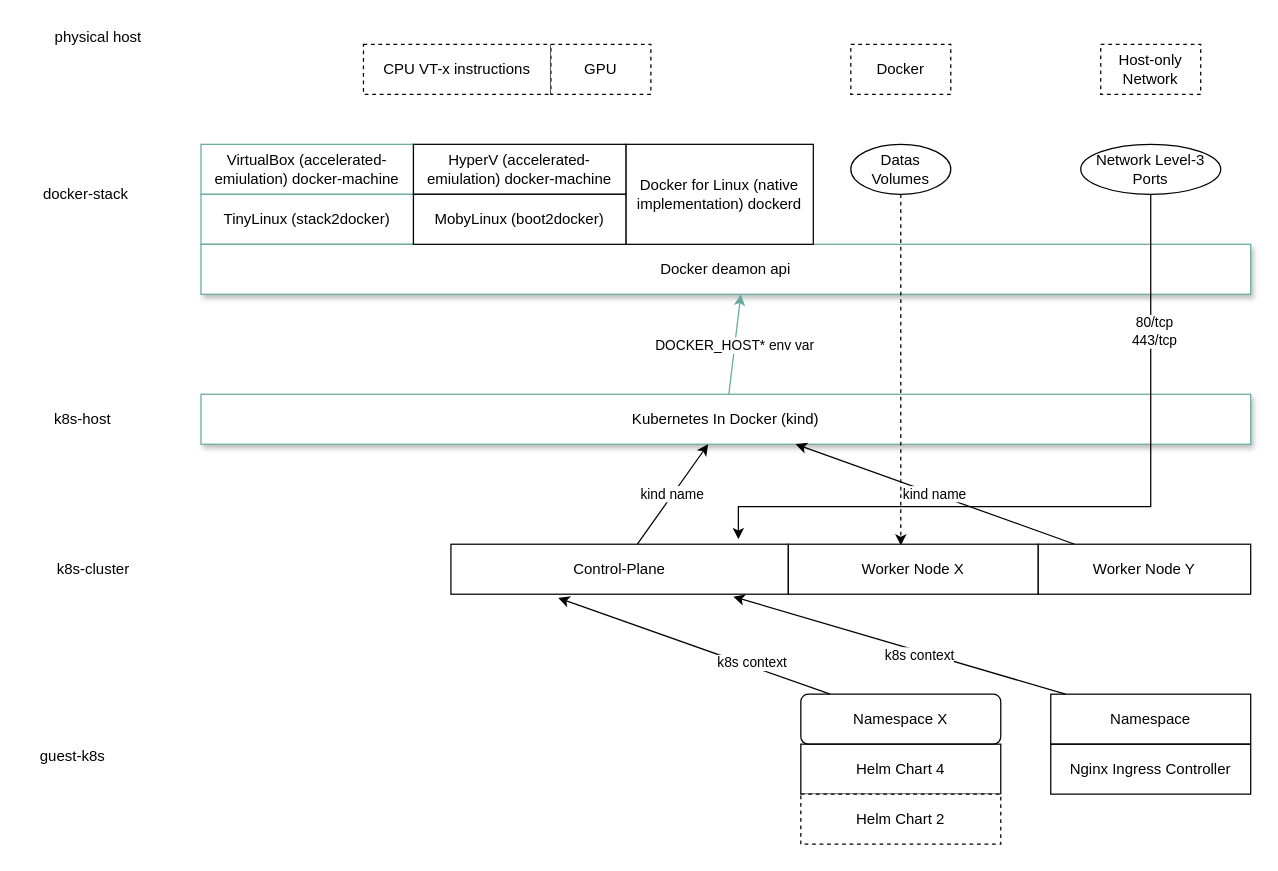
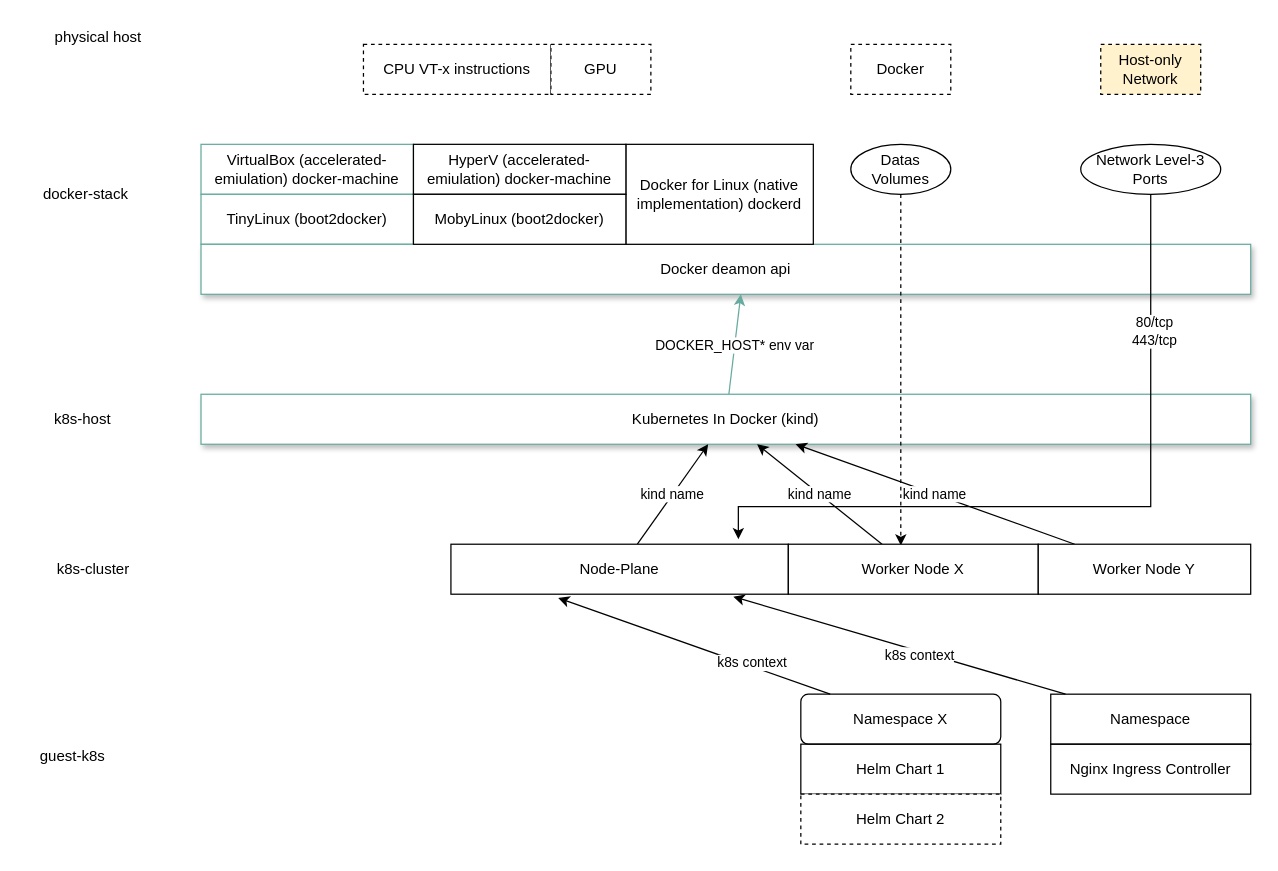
node "Host-only Network": fillcolor #ffffff -> #fff2cc
node "TinyLinux (stack2docker)": label "TinyLinux (stack2docker)" -> "TinyLinux (boot2docker)"
edge "Worker Node X" -> "Kubernetes In Docker (kind)": added, label "kind name"
node "Control-Plane": label "Control-Plane" -> "Node-Plane"
node "Helm Chart 4": label "Helm Chart 4" -> "Helm Chart 1"
